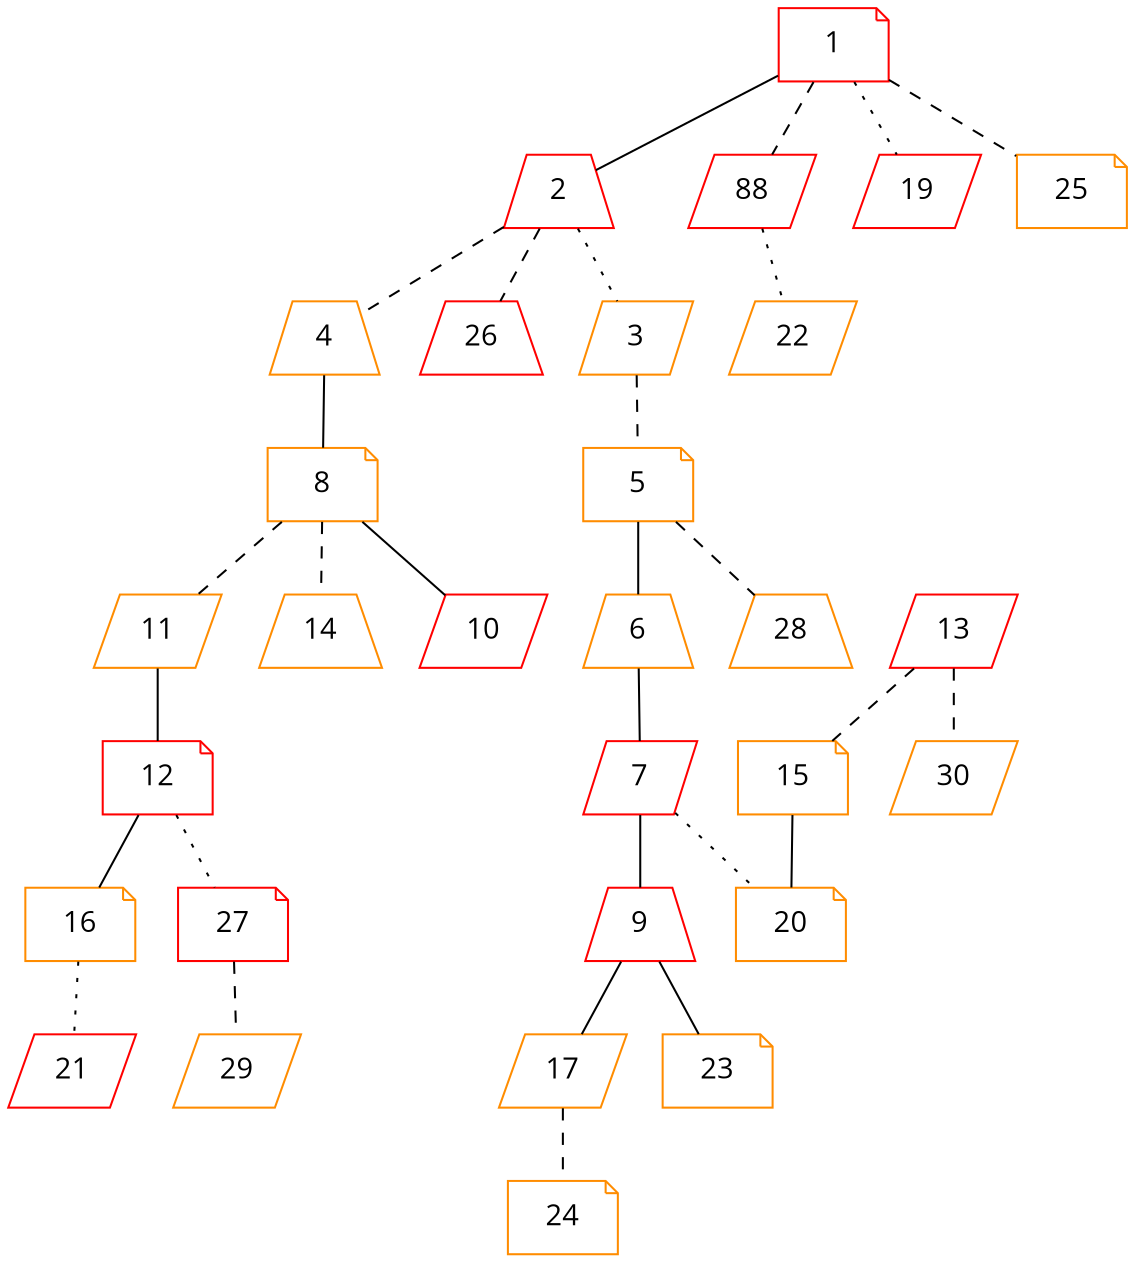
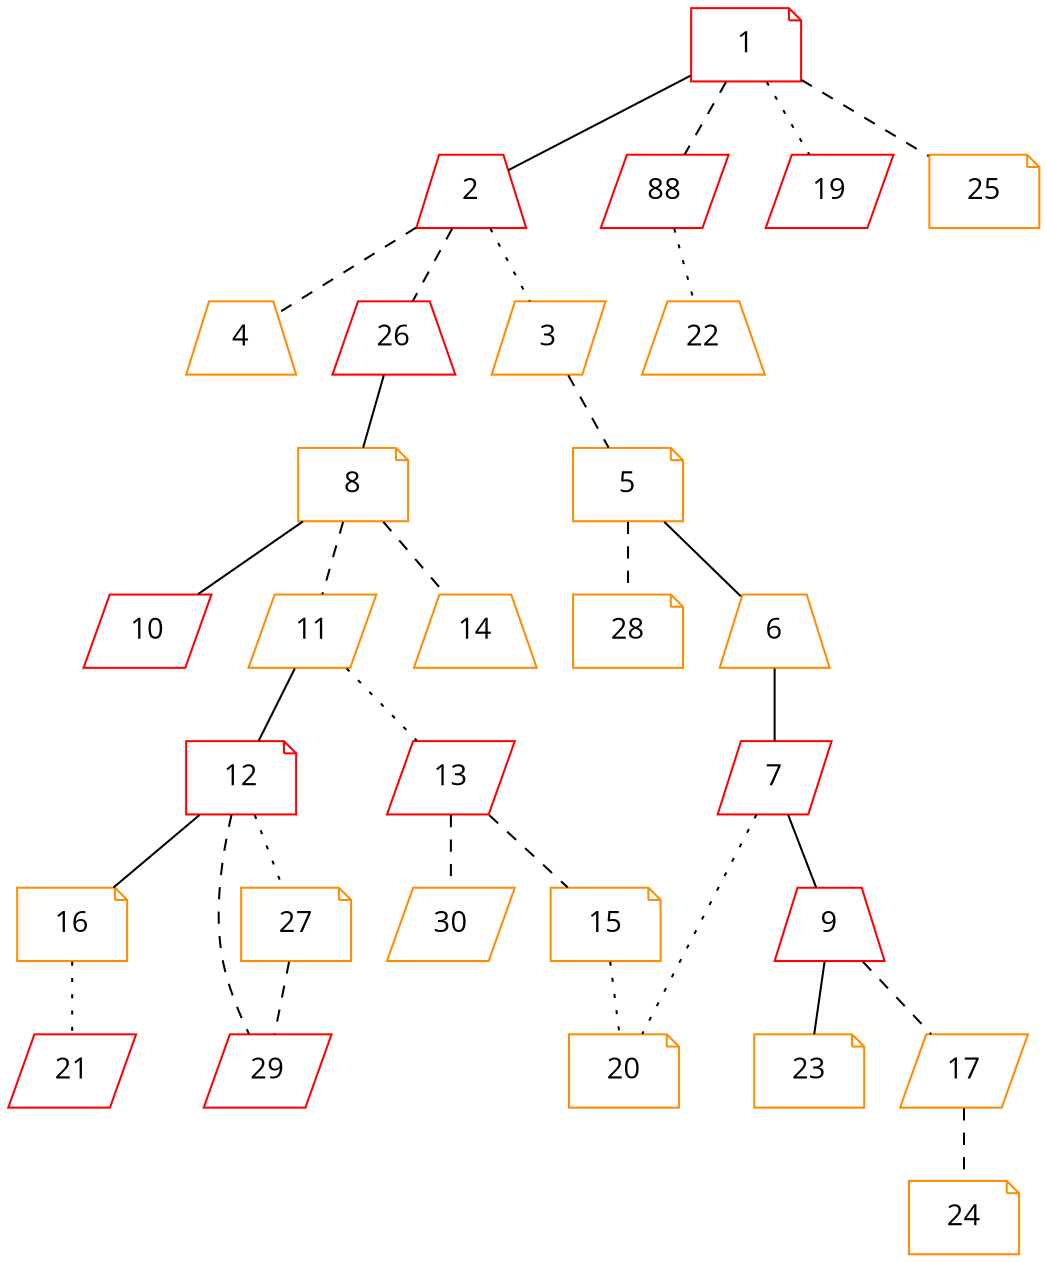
node "22": shape parallelogram -> trapezium
edge "4" -- "8": now "26" -- "8"
node "28": shape trapezium -> note
edge "11" -- "13": added
edge "15" -- "20": style solid -> dotted
node "27": color red -> darkorange
edge "12" -- "29": added
edge "9" -- "17": style solid -> dashed
node "29": color darkorange -> red
